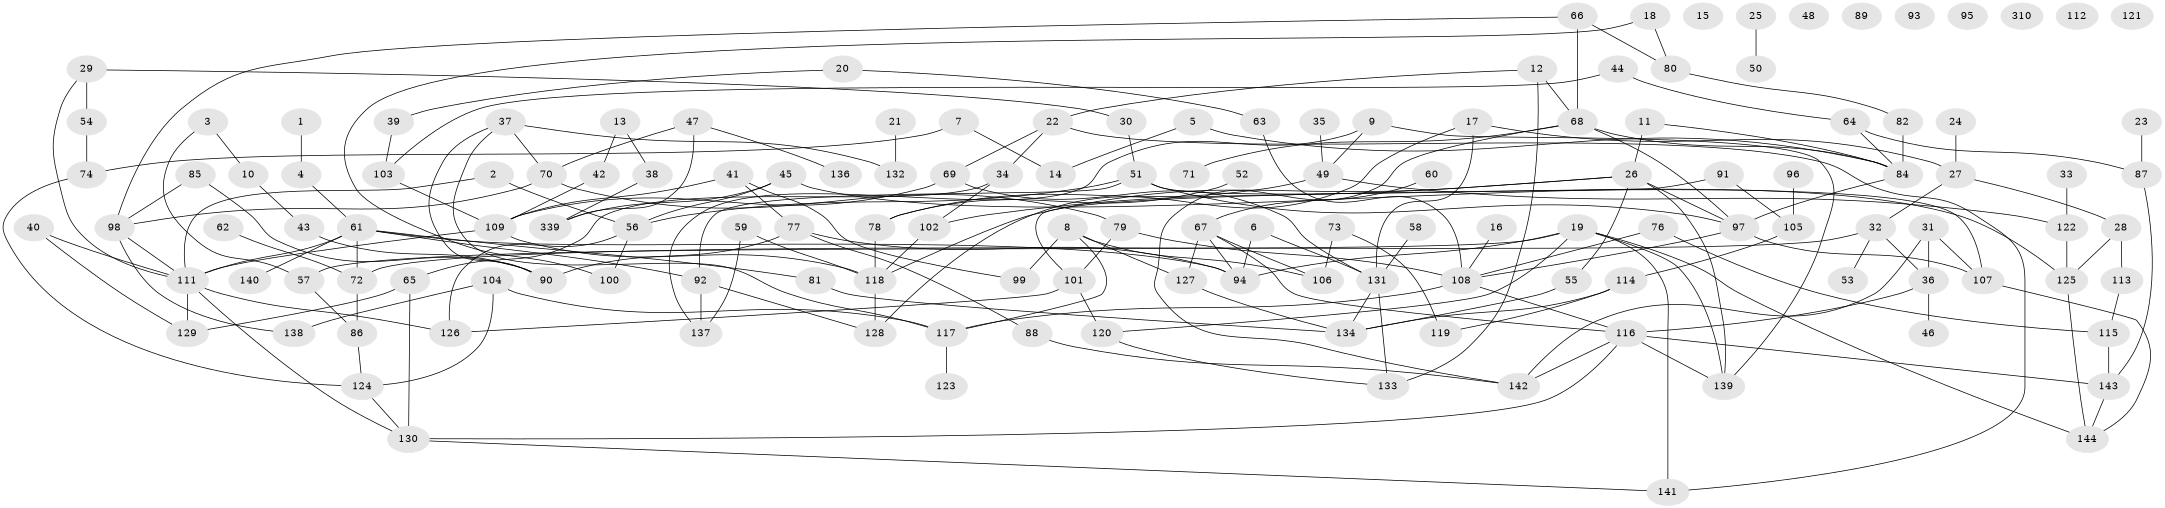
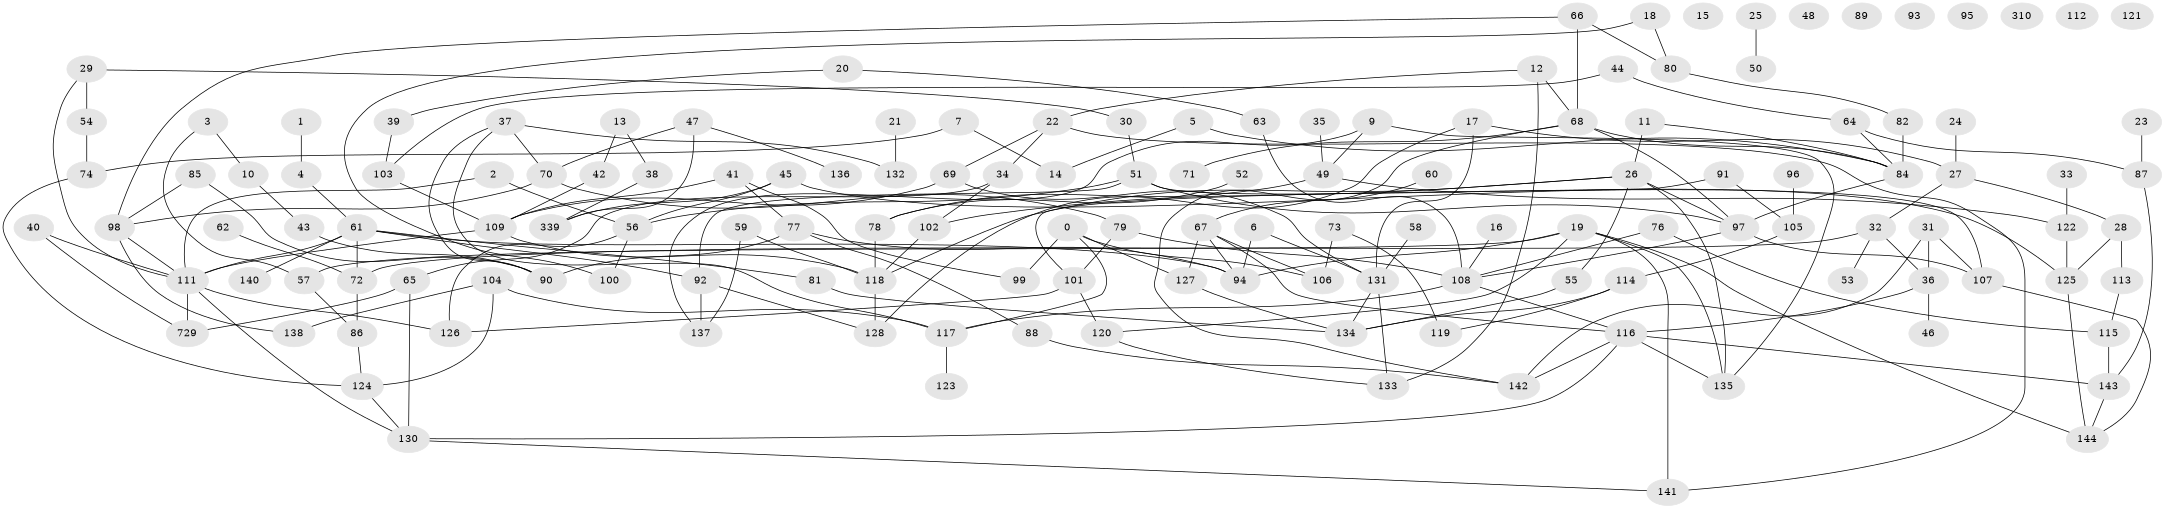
node "8": label "8" -> "0"
node "129": label "129" -> "729"
node "139": label "139" -> "135"
